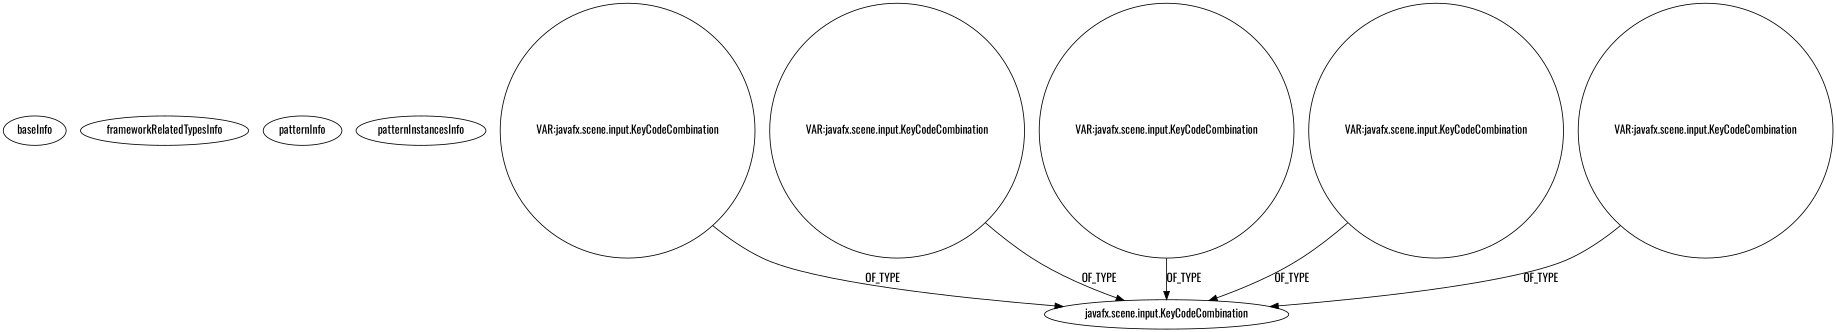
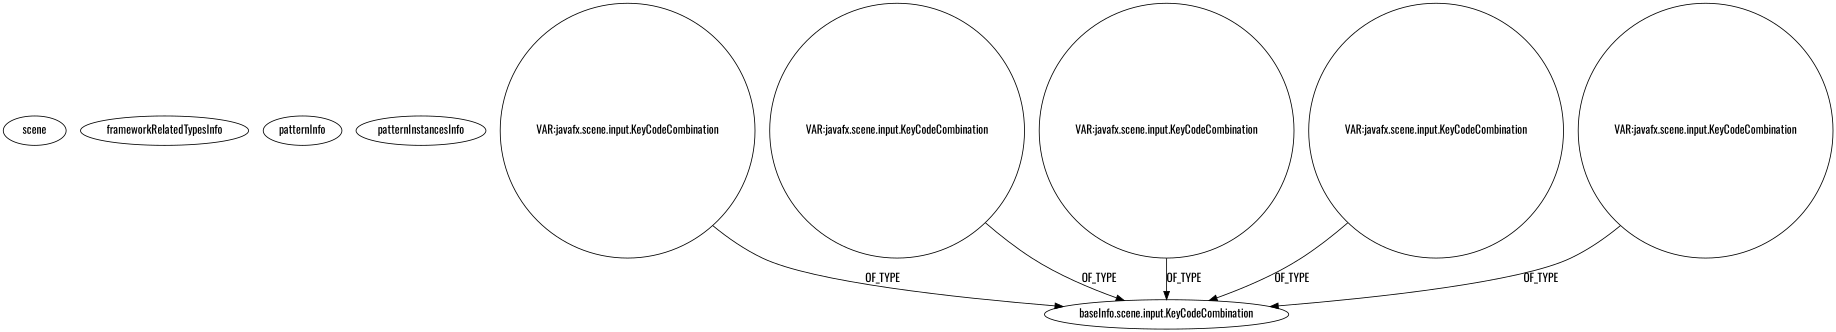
node "baseInfo": label "baseInfo" -> "scene"
node "javafx.scene.input.KeyCodeCombination": label "javafx.scene.input.KeyCodeCombination" -> "baseInfo.scene.input.KeyCodeCombination"
